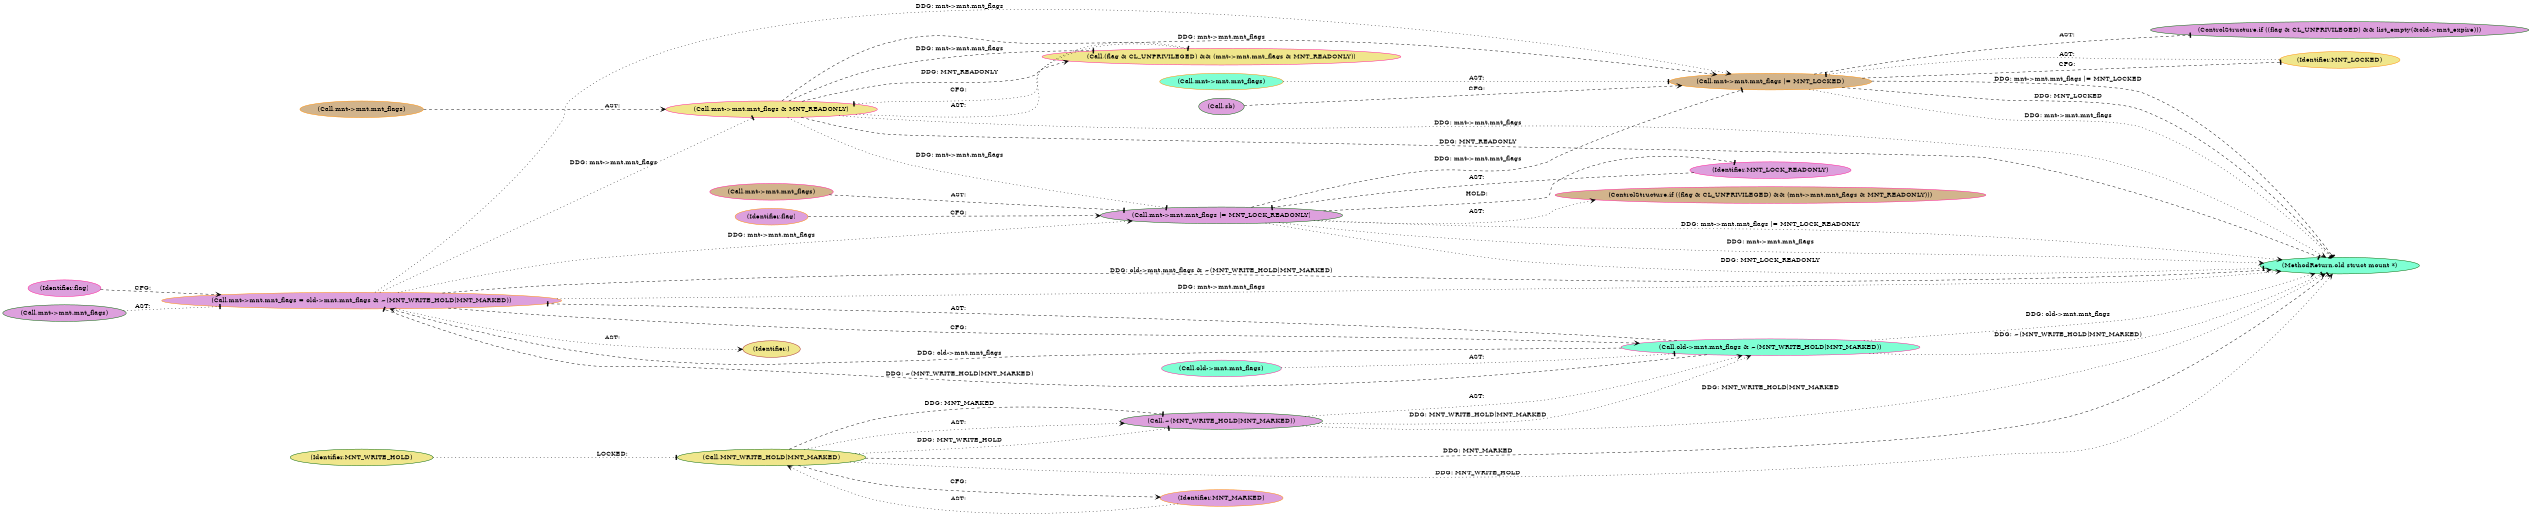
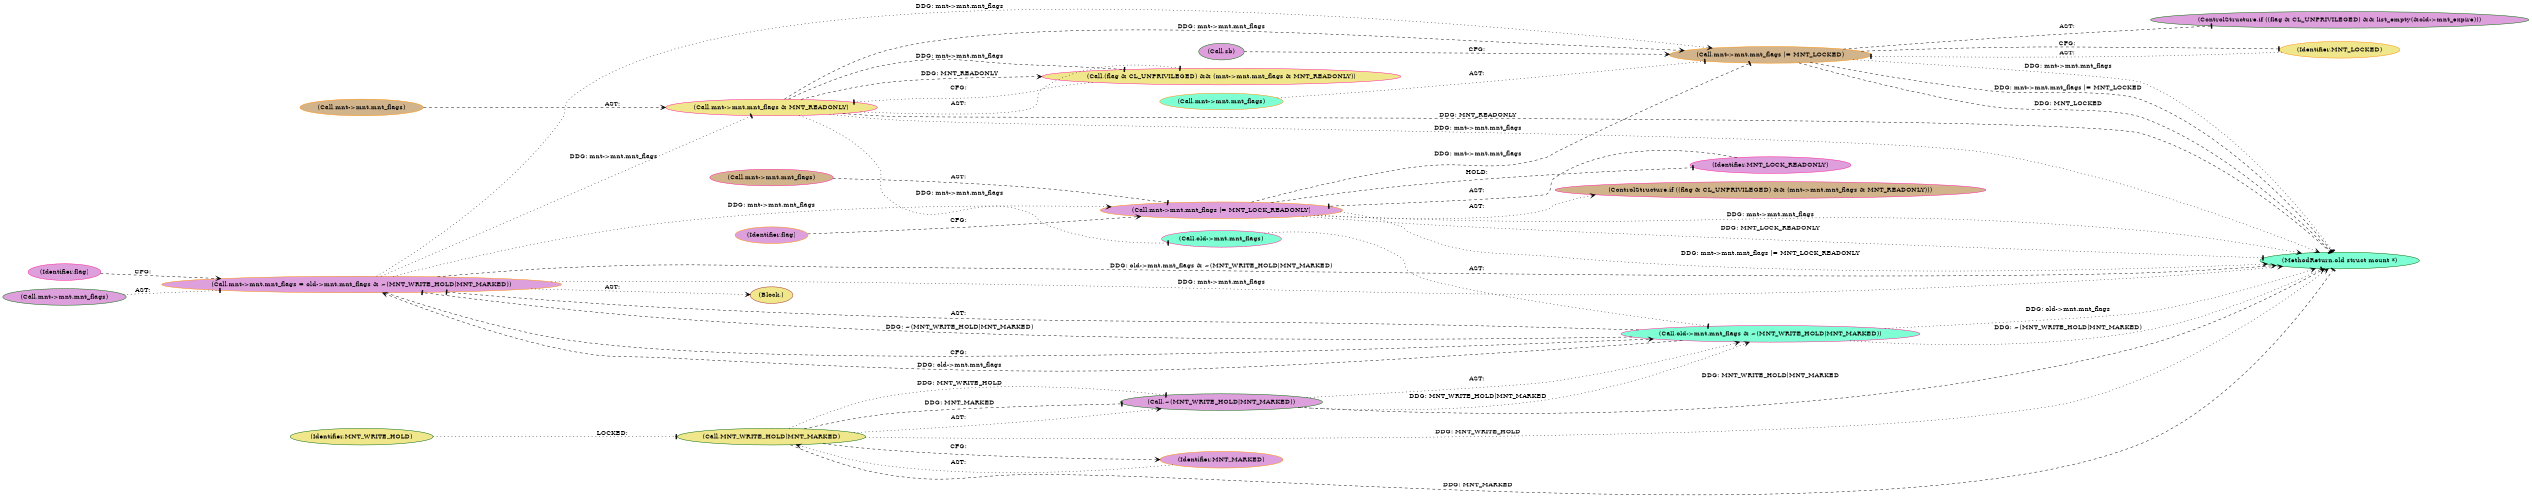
edge "(Call,mnt->mnt.mnt_flags & MNT_READONLY)" -> "(Call,mnt->mnt.mnt_flags |= MNT_LOCK_READONLY)": now "(Call,mnt->mnt.mnt_flags & MNT_READONLY)" -> "(Call,old->mnt.mnt_flags)"
node "(Call,mnt->mnt.mnt_flags |= MNT_LOCK_READONLY)": color darkgreen -> darkorange
node "(Identifier,)": label "(Identifier,)" -> "(Block,)"
edge "(Call,~(MNT_WRITE_HOLD|MNT_MARKED))" -> "(MethodReturn,old struct mount *)": style dotted -> dashed
